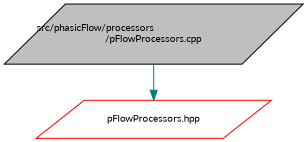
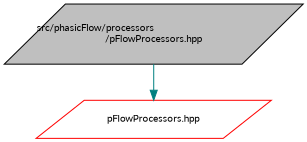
node "src/phasicFlow/processors /pFlowProcessors.cpp": label "src/phasicFlow/processors /pFlowProcessors.cpp" -> "src/phasicFlow/processors /pFlowProcessors.hpp"
